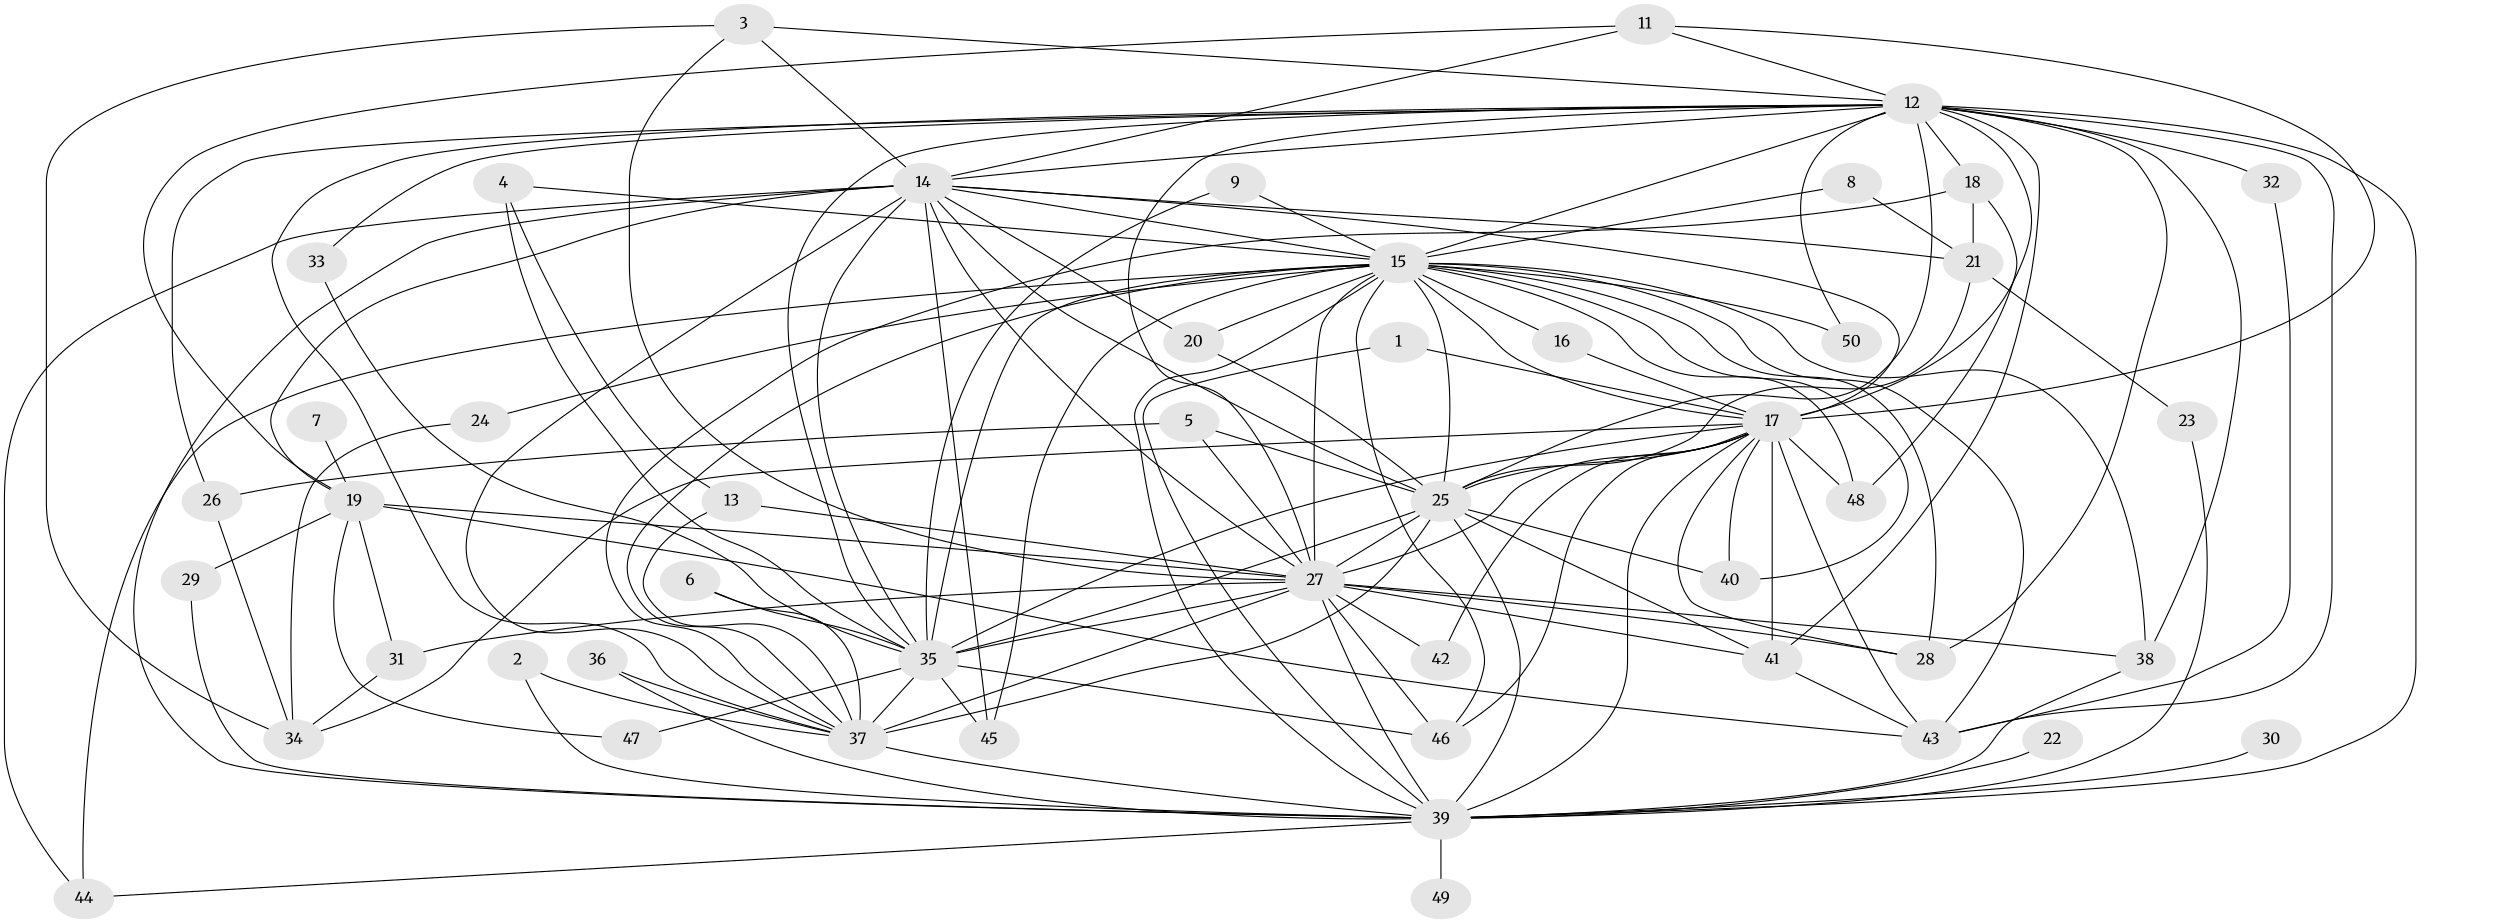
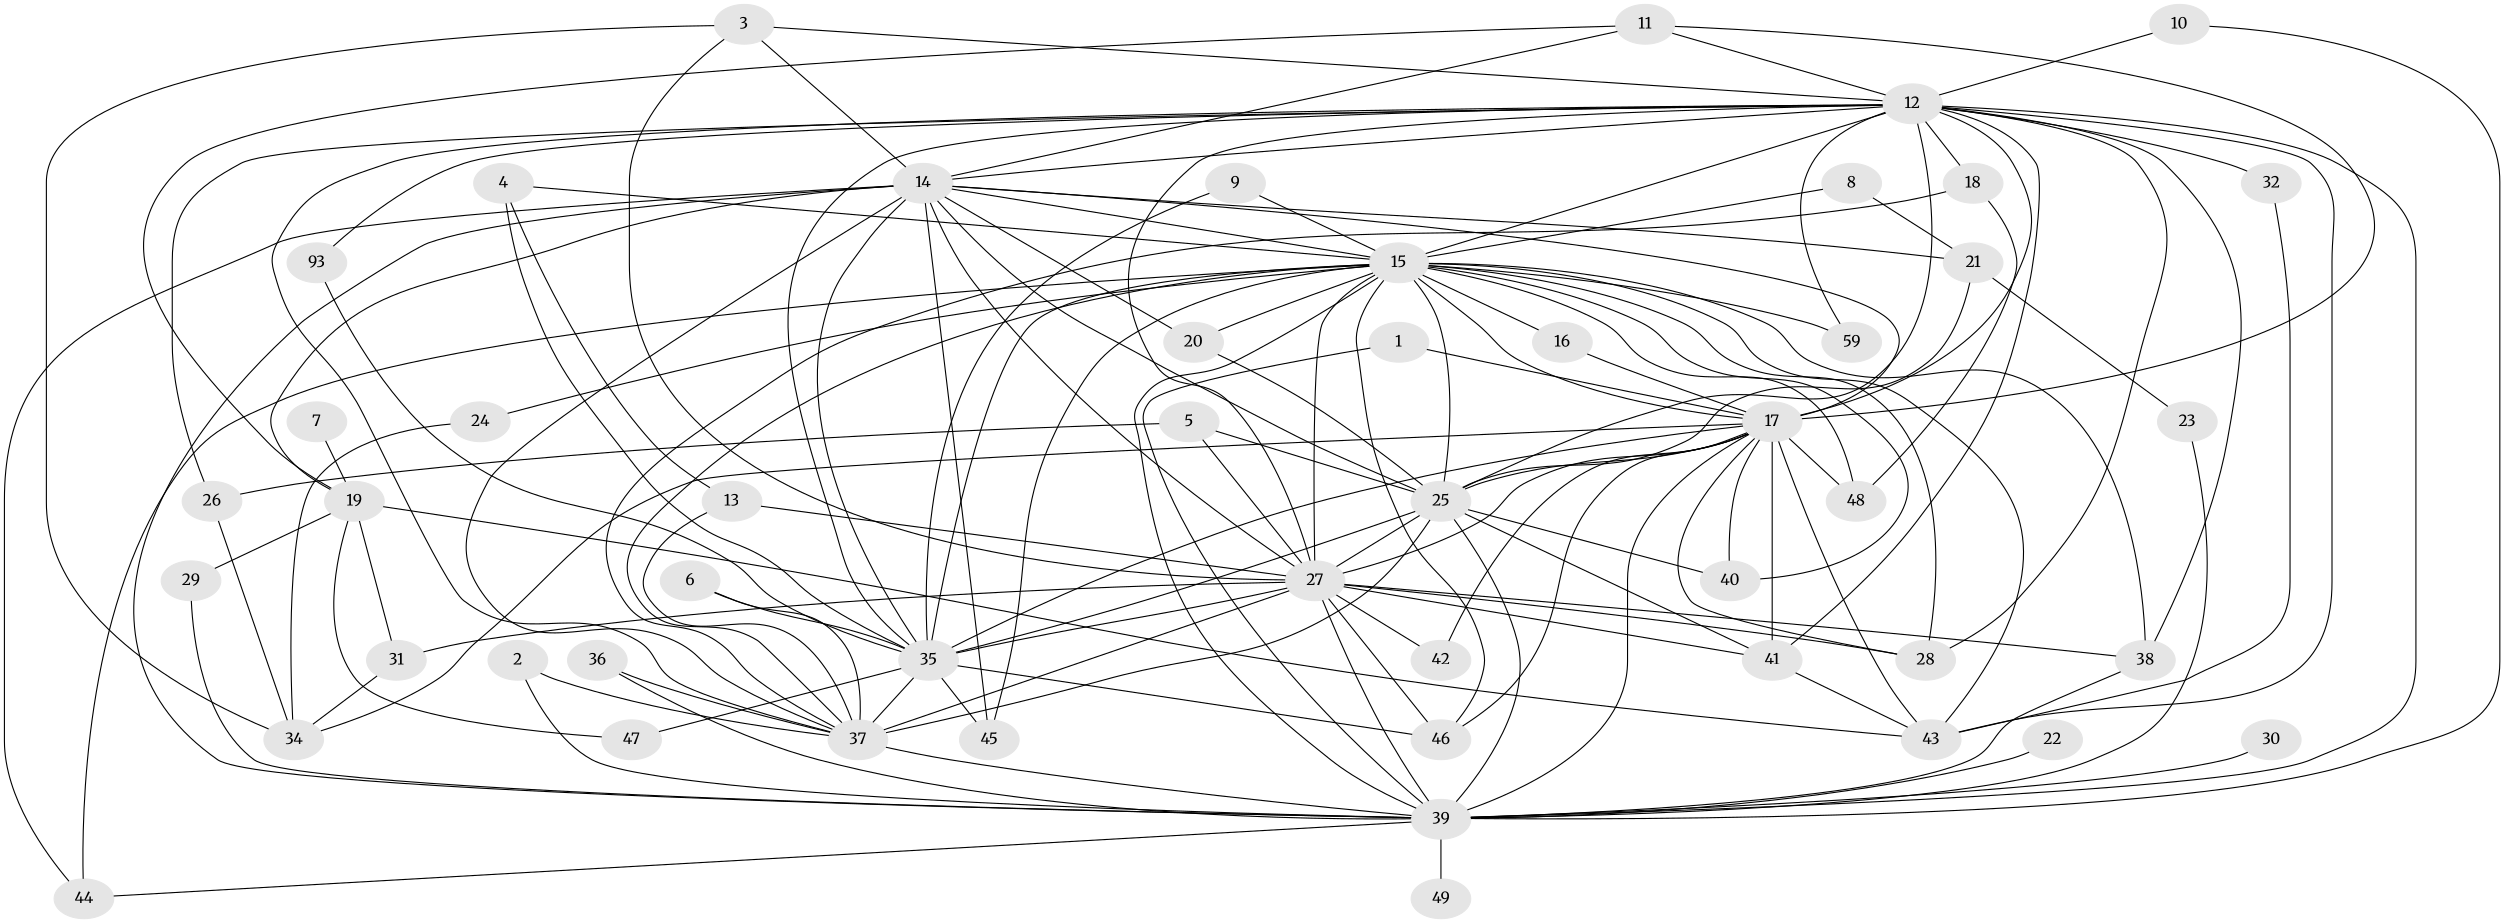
node "10": added
edge "18" -- "21": removed
node "33": label "33" -> "93"
node "50": label "50" -> "59"
edge "19" -- "27": removed
